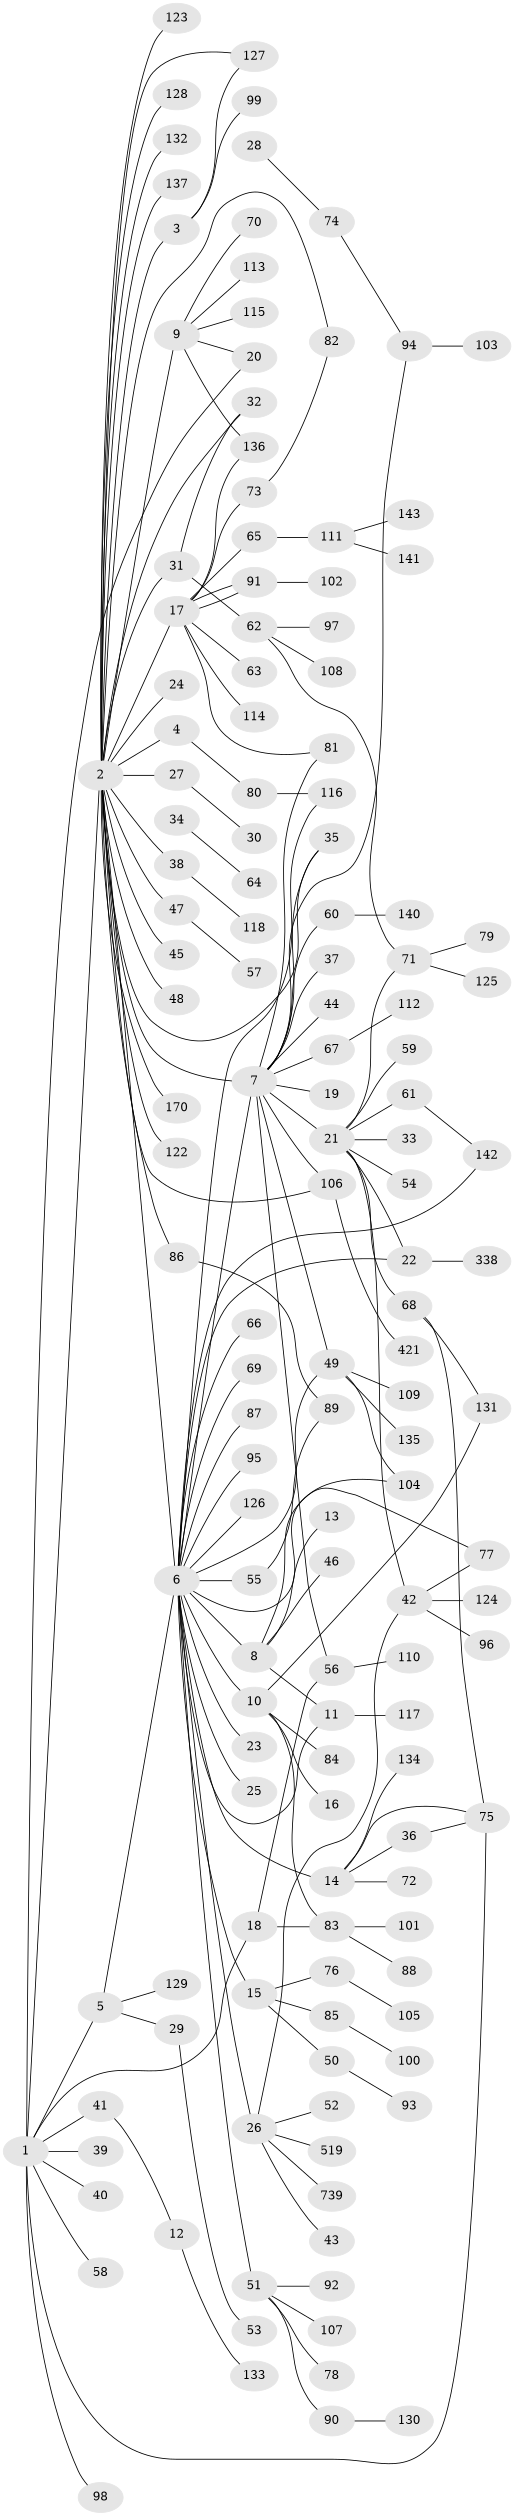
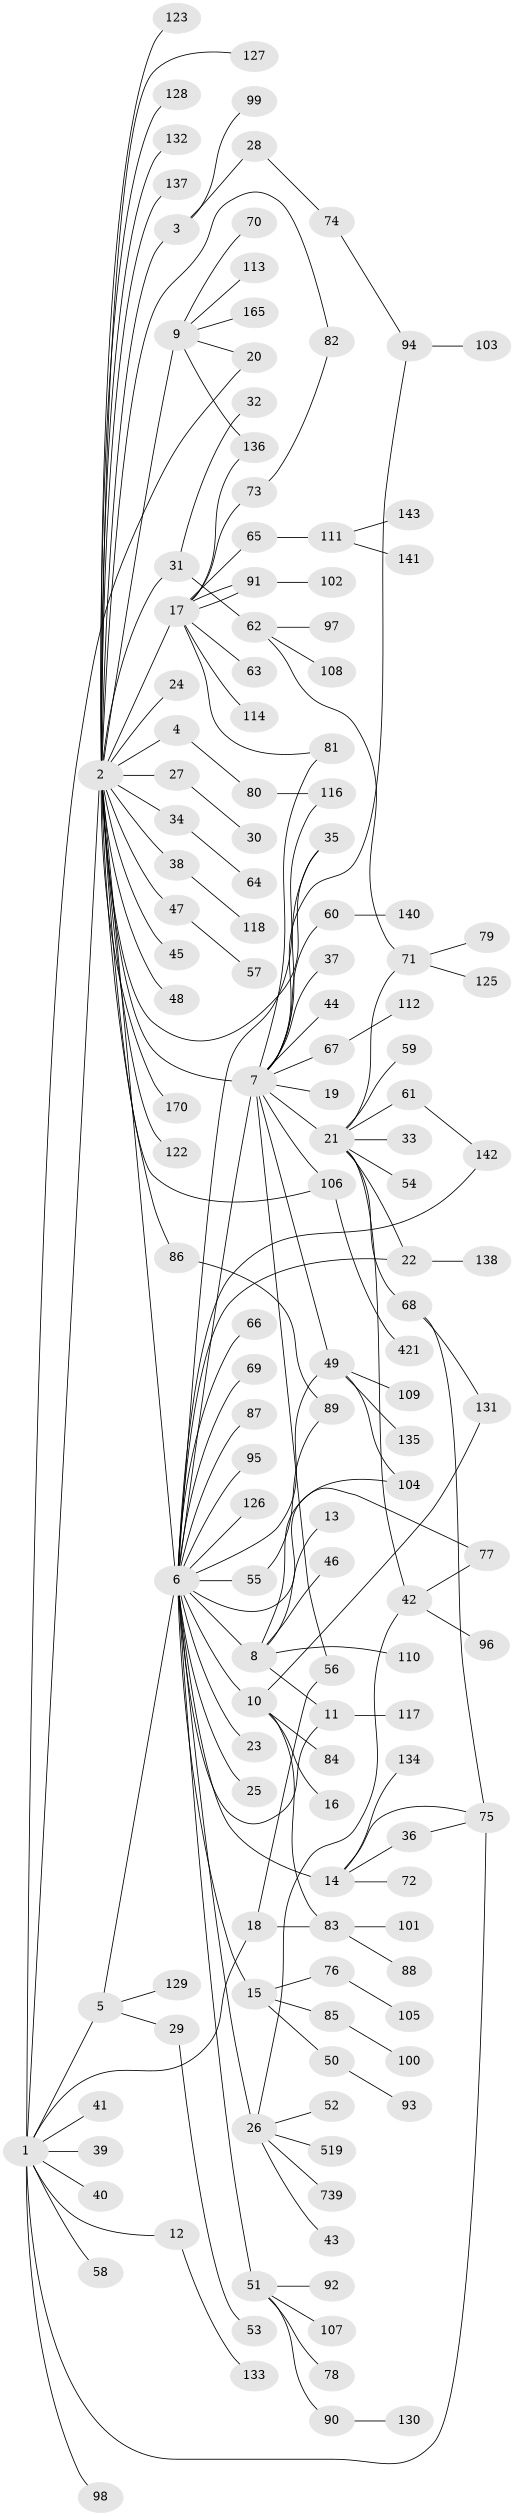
edge "127" -- "3": now "28" -- "3"
node "115": label "115" -> "165"
edge "32" -- "2": now "34" -- "2"
node "338": label "338" -> "138"
node "124": removed
edge "110" -- "56": now "110" -- "8"
edge "41" -- "12": now "1" -- "12"
